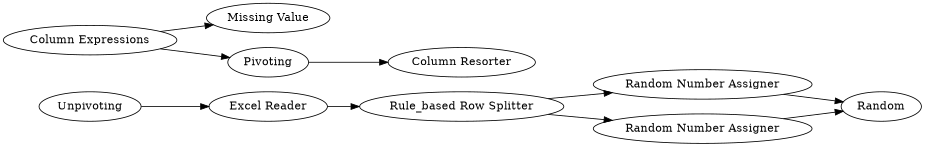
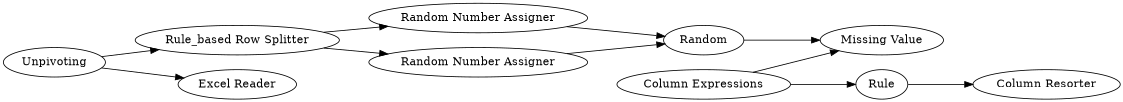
edge "Random" -> "Missing Value": added
node "Pivoting": label "Pivoting" -> "Rule"
edge "Excel Reader" -> "Rule_based Row Splitter": now "Unpivoting" -> "Rule_based Row Splitter"
